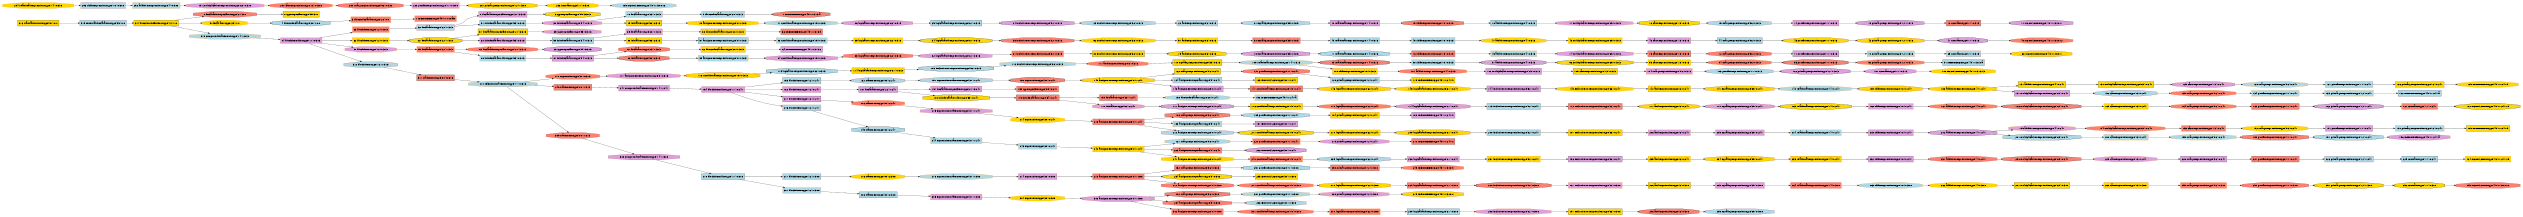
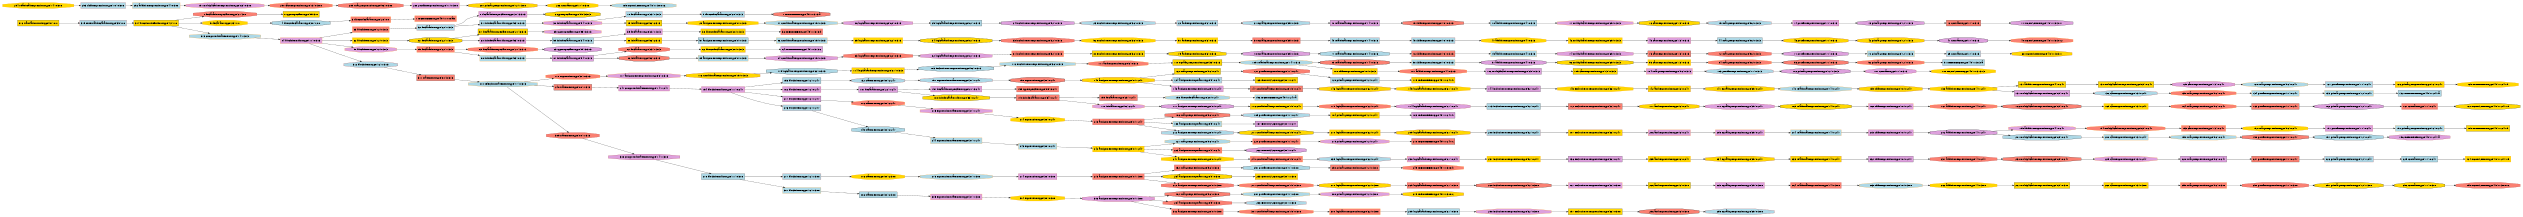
node "71 postfix_expression_type(71):0:313": shape box -> octagon
